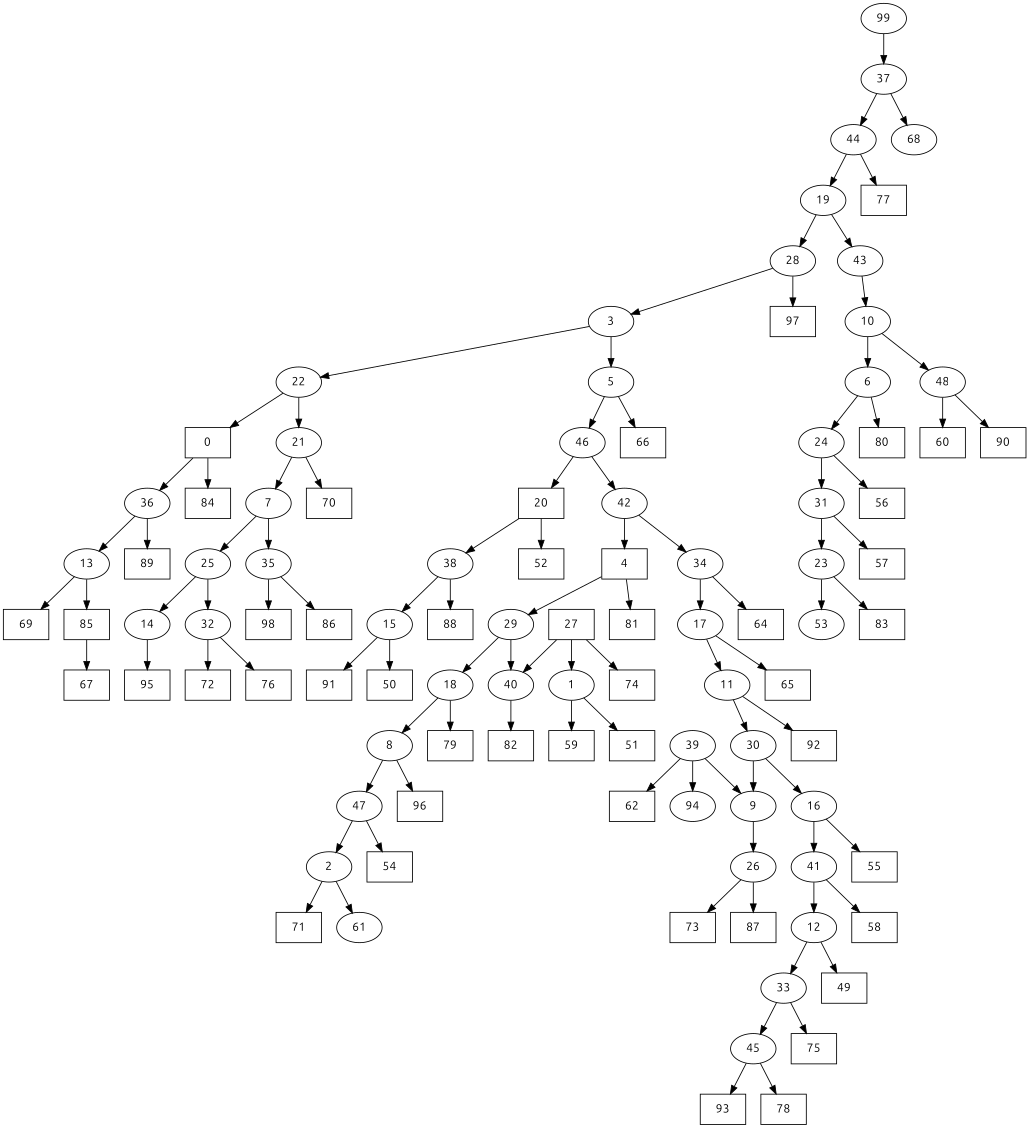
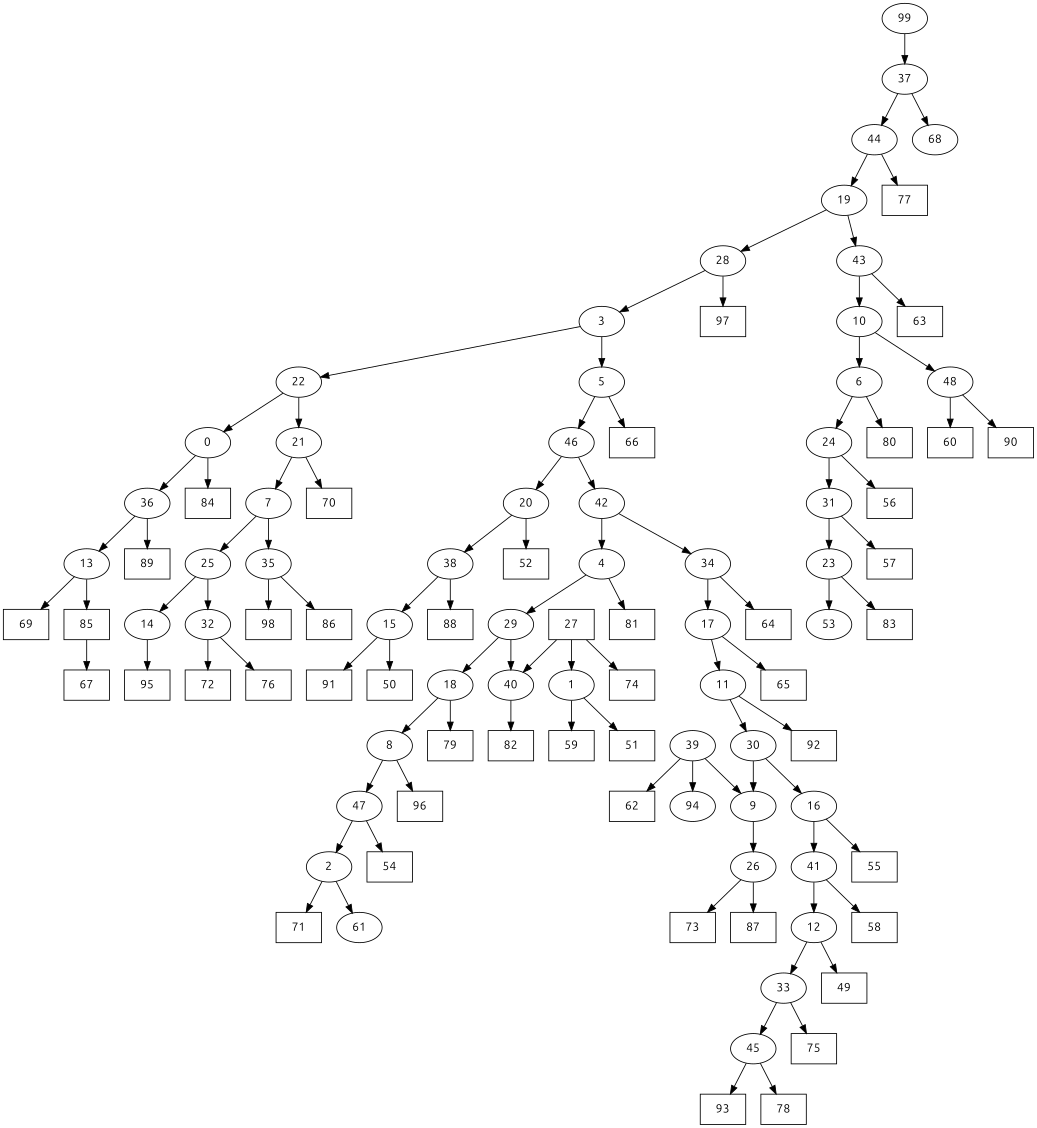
node "63": added
node "0": shape box -> ellipse
node "20": shape box -> ellipse
node "4": shape box -> ellipse
